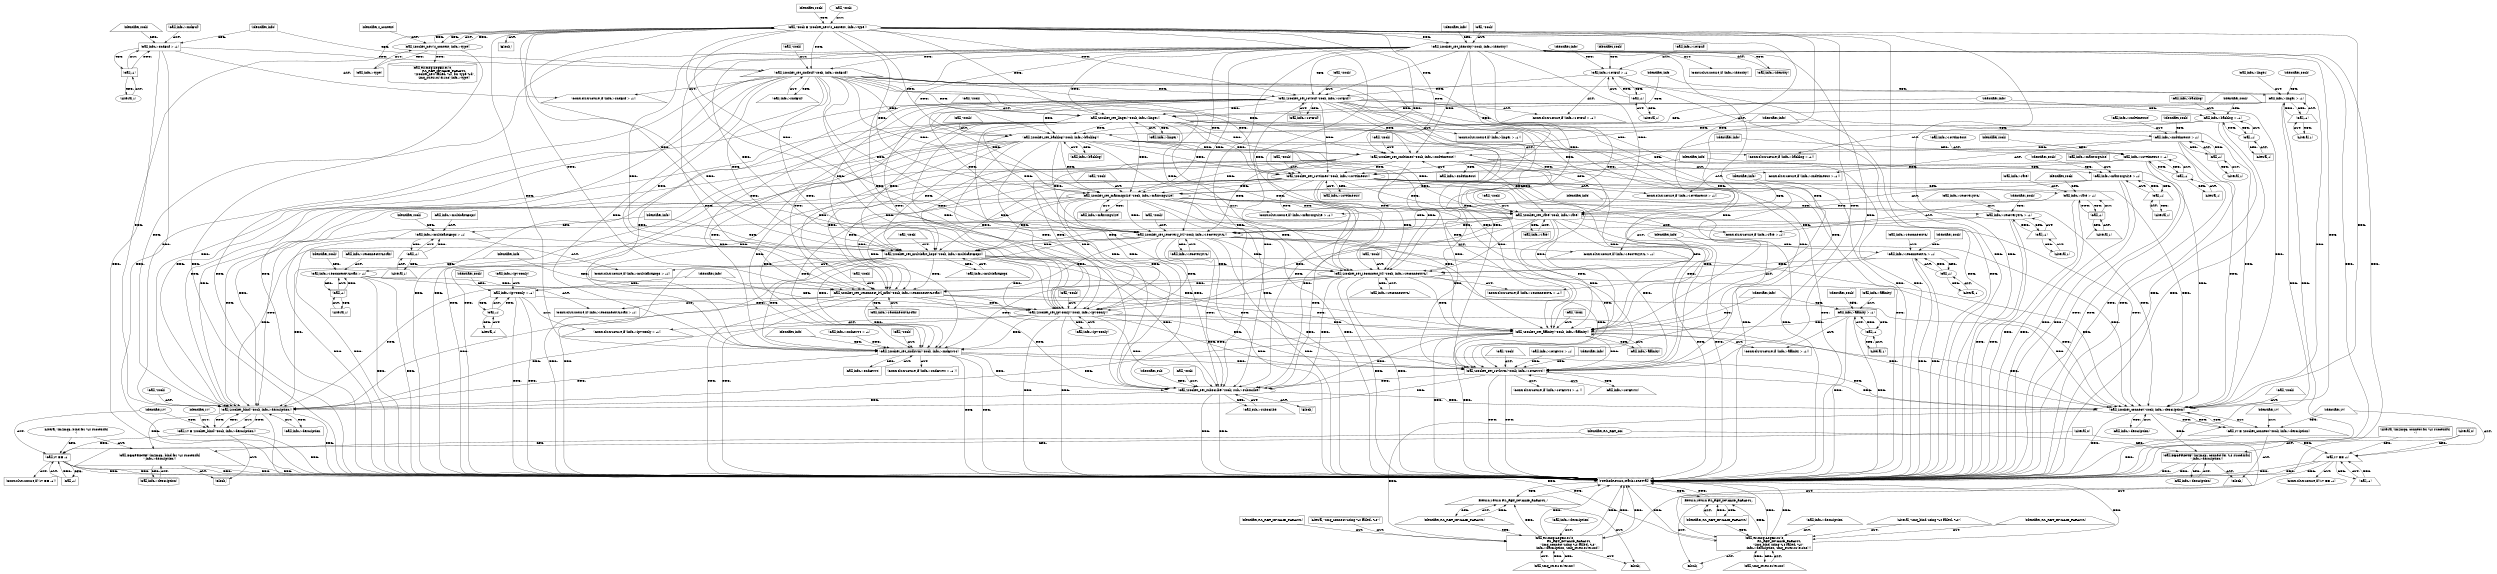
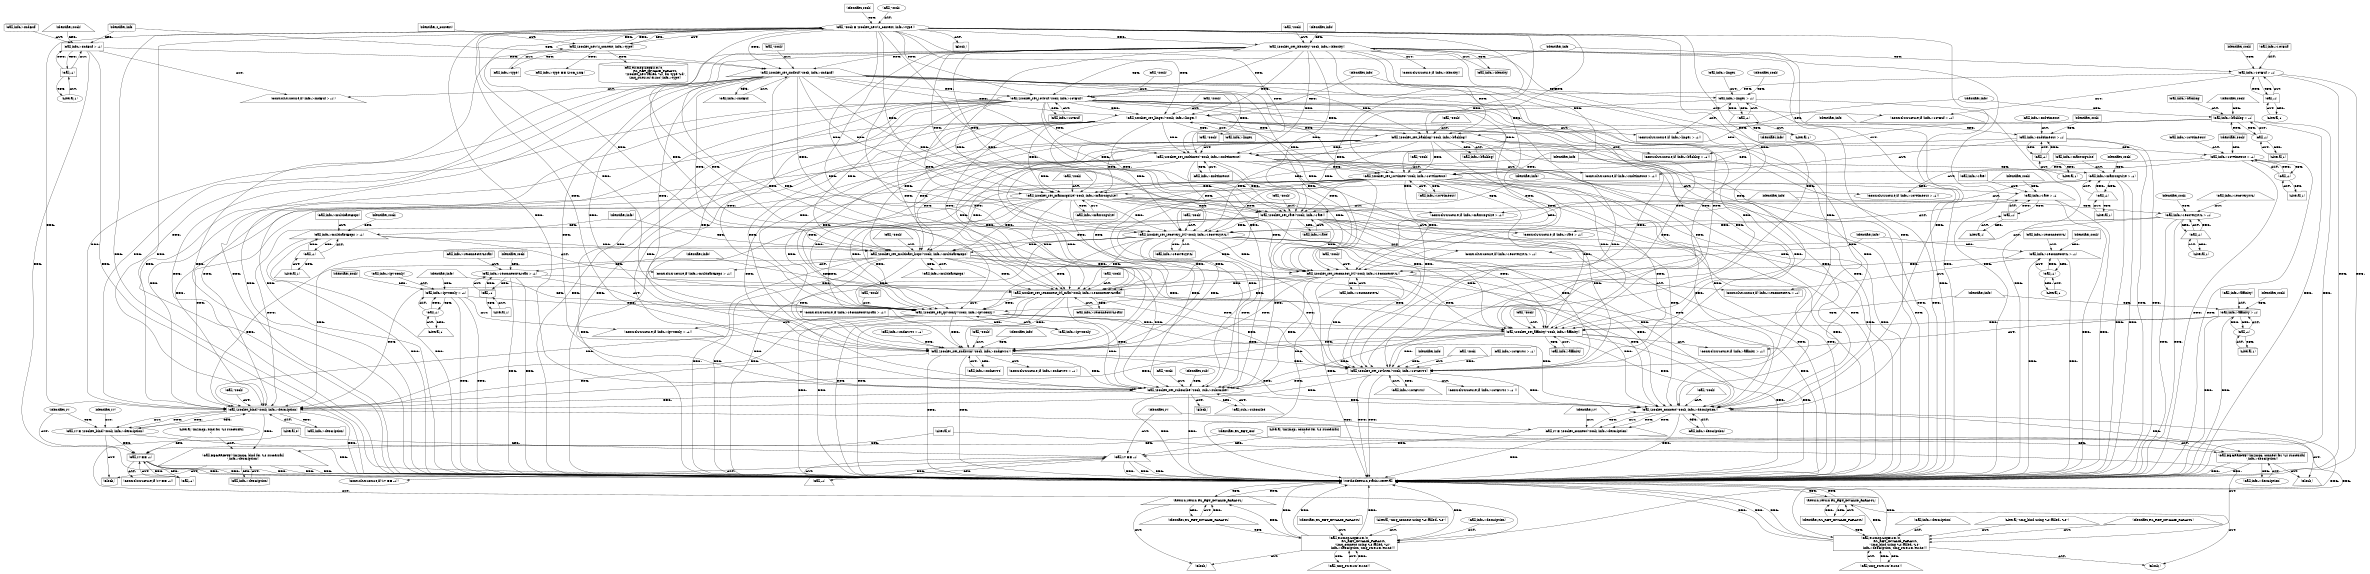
node "(Call,info->type == ZMQ_SUB)": added
node "(Call,info->backlog > -1)": shape ellipse -> cylinder
